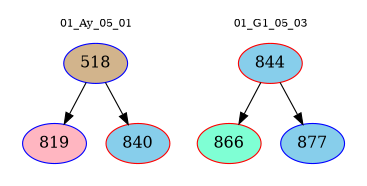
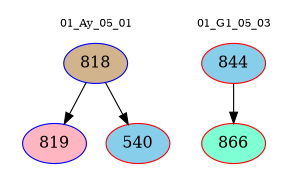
node "518": label "518" -> "818"
node "840": label "840" -> "540"
node "877": removed
